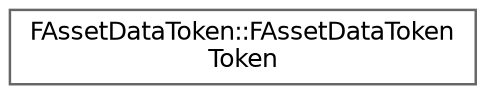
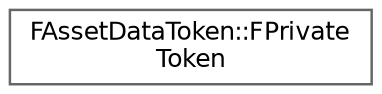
node "FAssetDataToken::FAssetDataToken Token": label "FAssetDataToken::FAssetDataToken Token" -> "FAssetDataToken::FPrivate Token"
